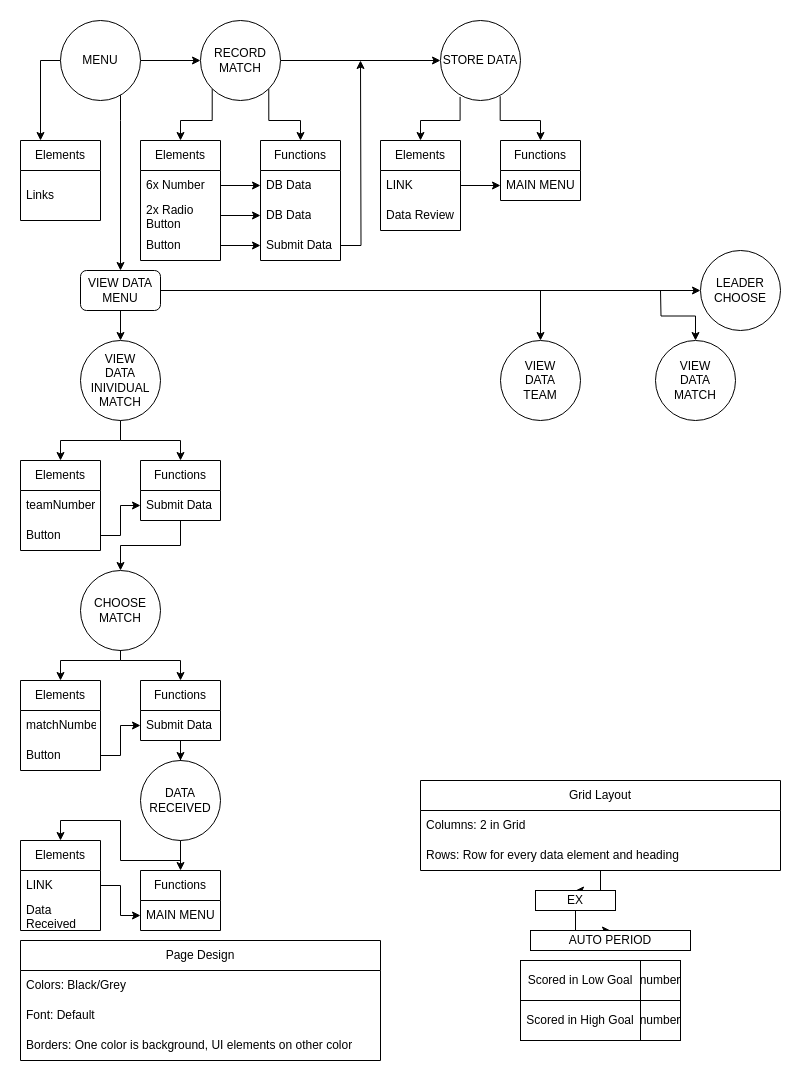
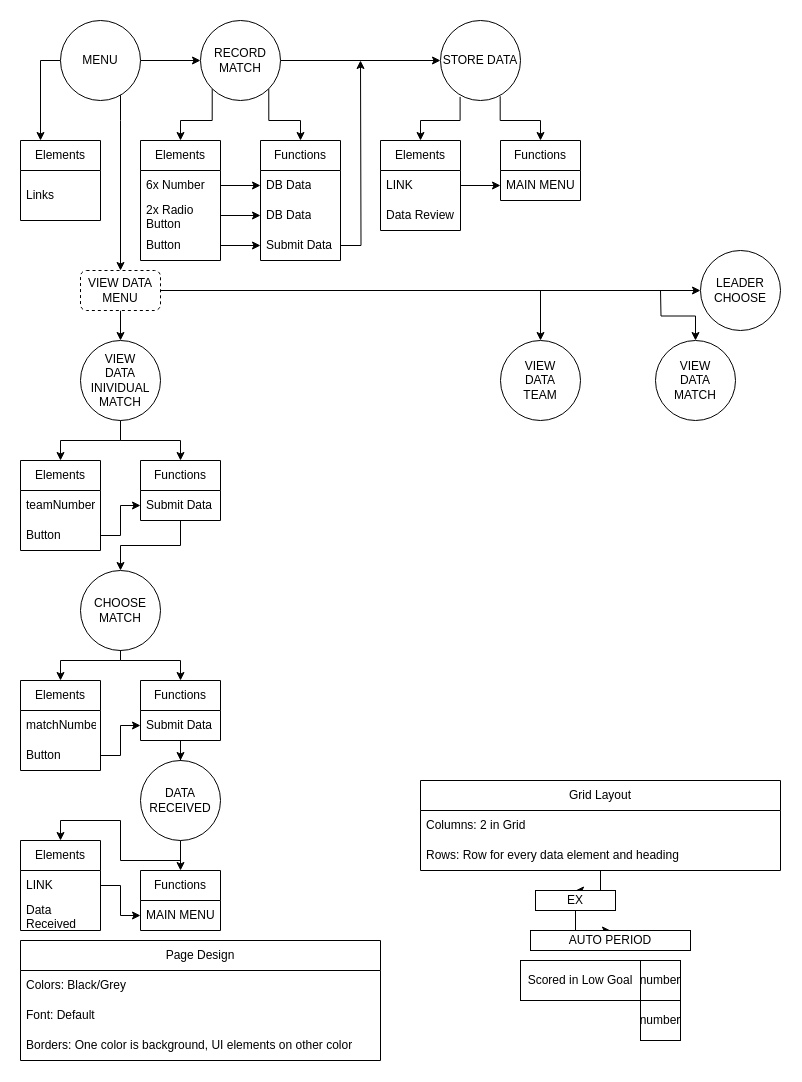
node "VIEW DATA MENU": style solid -> dashed
node "Scored in High Goal": removed
